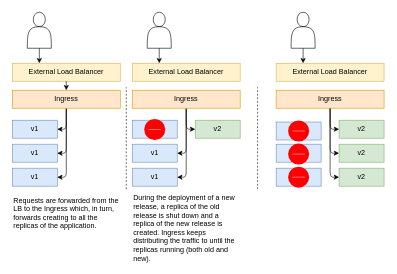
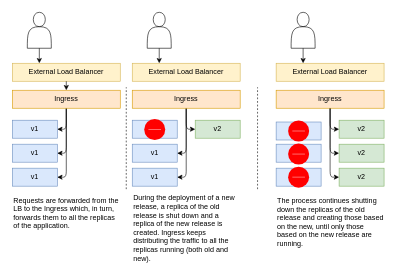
node "Requests are forwarded from the LB to the Ingress which, in turn, forwards creating to all the replicas of the application.": label "Requests are forwarded from the LB to the Ingress which, in turn, forwards creating to all the replicas of the application." -> "Requests are forwarded from the LB to the Ingress which, in turn, forwards them to all the replicas of the application."
node "The process continues shutting down the replicas of the old release and creating those based on the new, until only those based on the new release are running.": added
node "During the deployment of a new release, a replica of the old release is shut down and a replica of the new release is created. Ingress keeps distributing the traffic to until the replicas running (both old and new).": label "During the deployment of a new release, a replica of the old release is shut down and a replica of the new release is created. Ingress keeps distributing the traffic to until the replicas running (both old and new)." -> "During the deployment of a new release, a replica of the old release is shut down and a replica of the new release is created. Ingress keeps distributing the traffic to all the replicas running (both old and new)."
